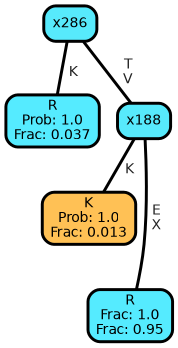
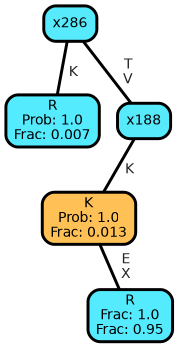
node "R Prob: 1.0 Frac: 0.037": label "R Prob: 1.0 Frac: 0.037" -> "R Prob: 1.0 Frac: 0.007"
edge "x188" -- "R Frac: 1.0 Frac: 0.95": now "K Prob: 1.0 Frac: 0.013" -- "R Frac: 1.0 Frac: 0.95"
